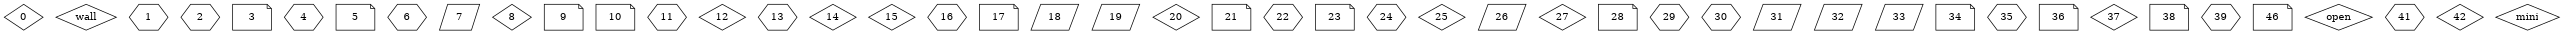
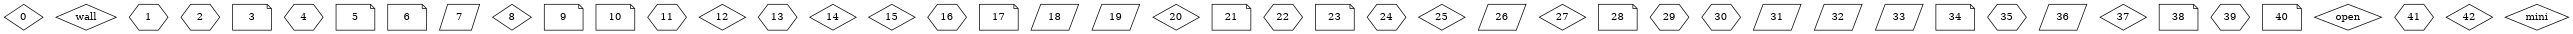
node "6": shape hexagon -> note
node "36": shape note -> parallelogram
node "46": label "46" -> "40"
